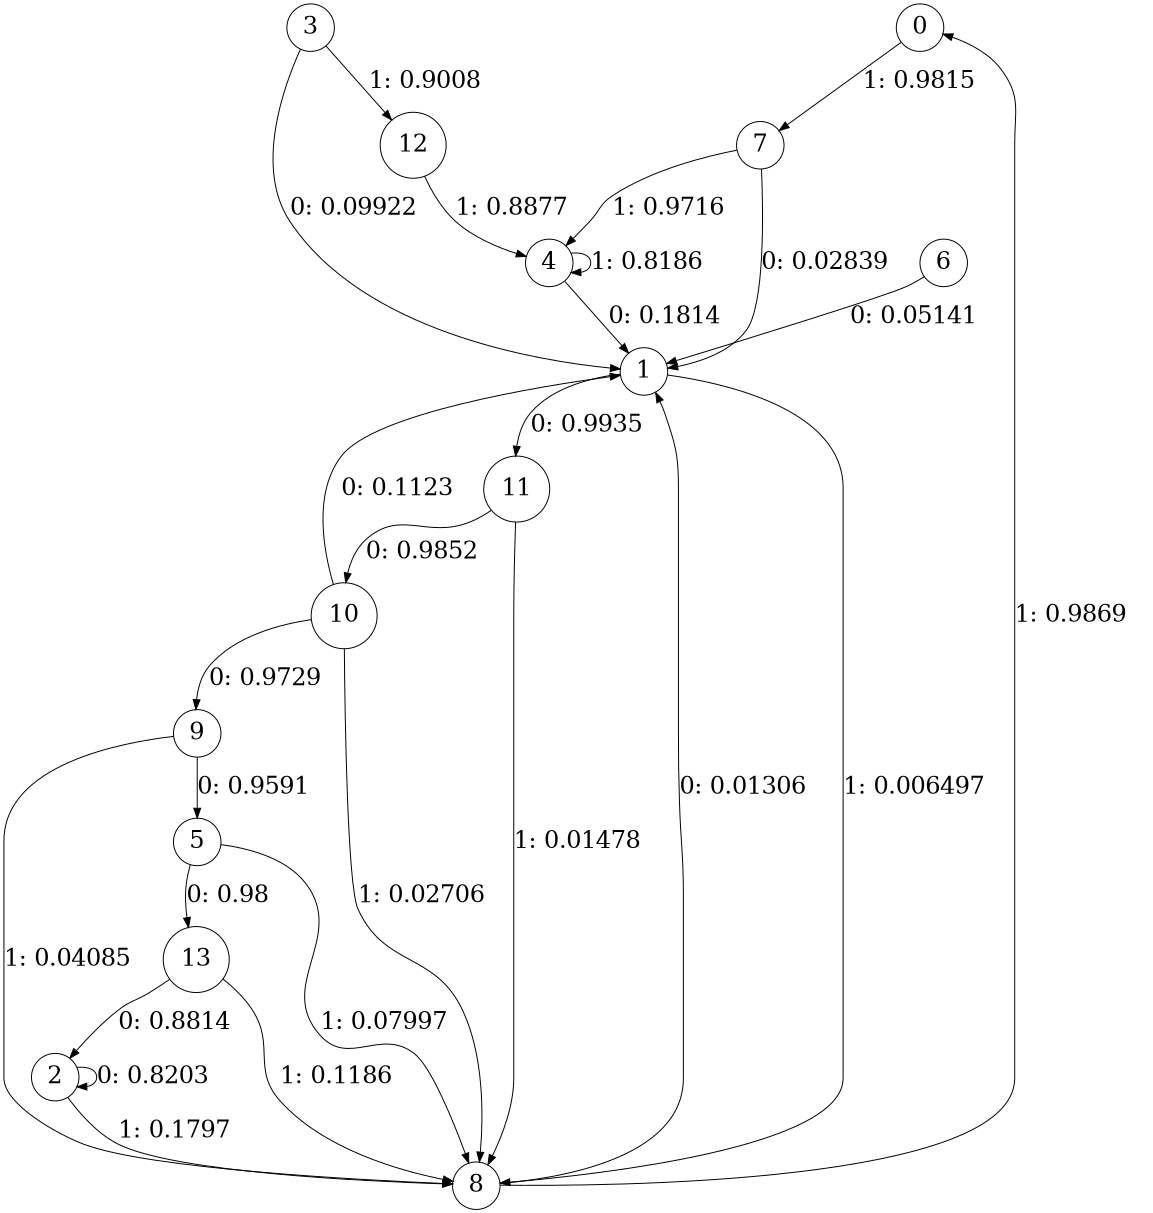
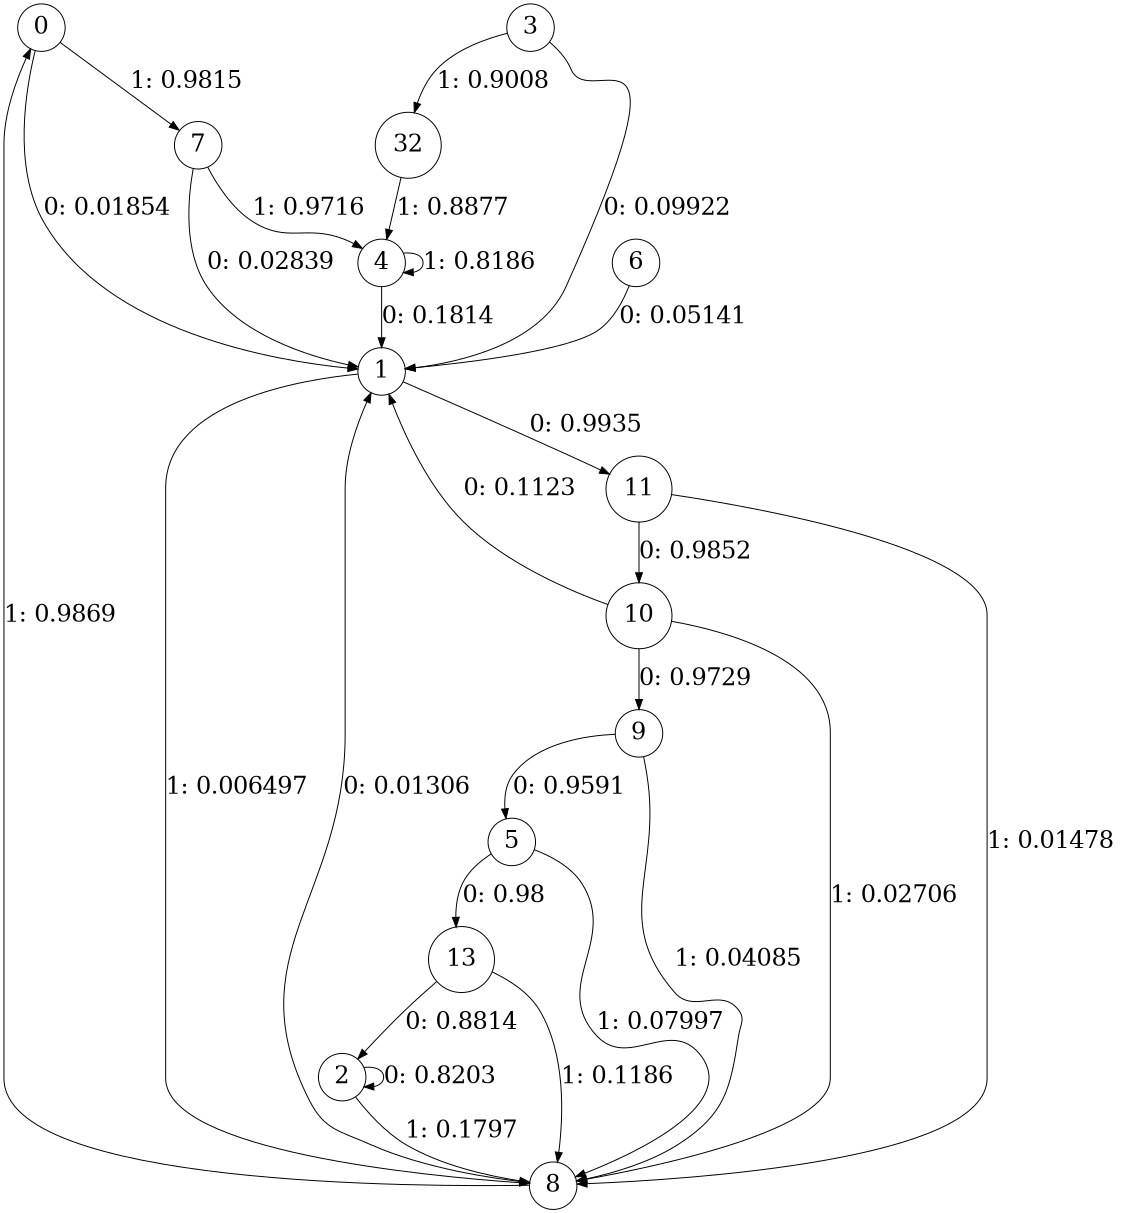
node "12": label "12" -> "32"
edge "0" -> "1": added, label "0: 0.01854"
